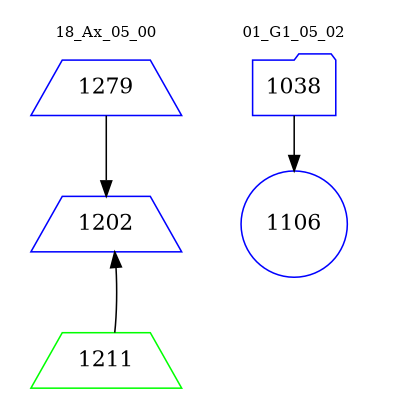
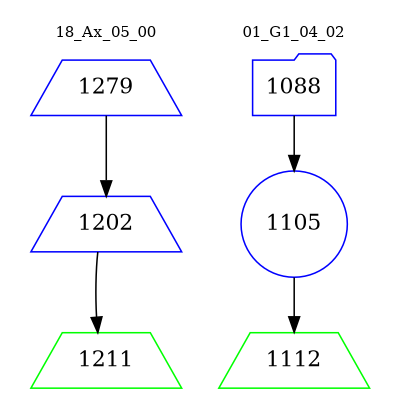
cluster "01_G1_05_02": label "01_G1_05_02" -> "01_G1_04_02"
node "1038": label "1038" -> "1088"
node "1106": label "1106" -> "1105"
edge "1211" -> "1202": reversed
node "1112": added
